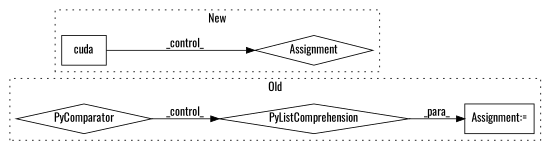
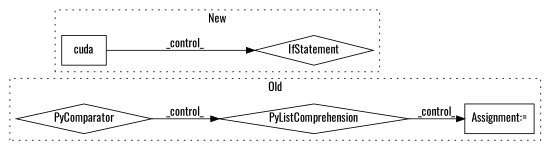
node "Assignment": label "Assignment" -> "IfStatement"
edge "PyListComprehension" -> "Assignment:=": label "_para_" -> "_control_"
